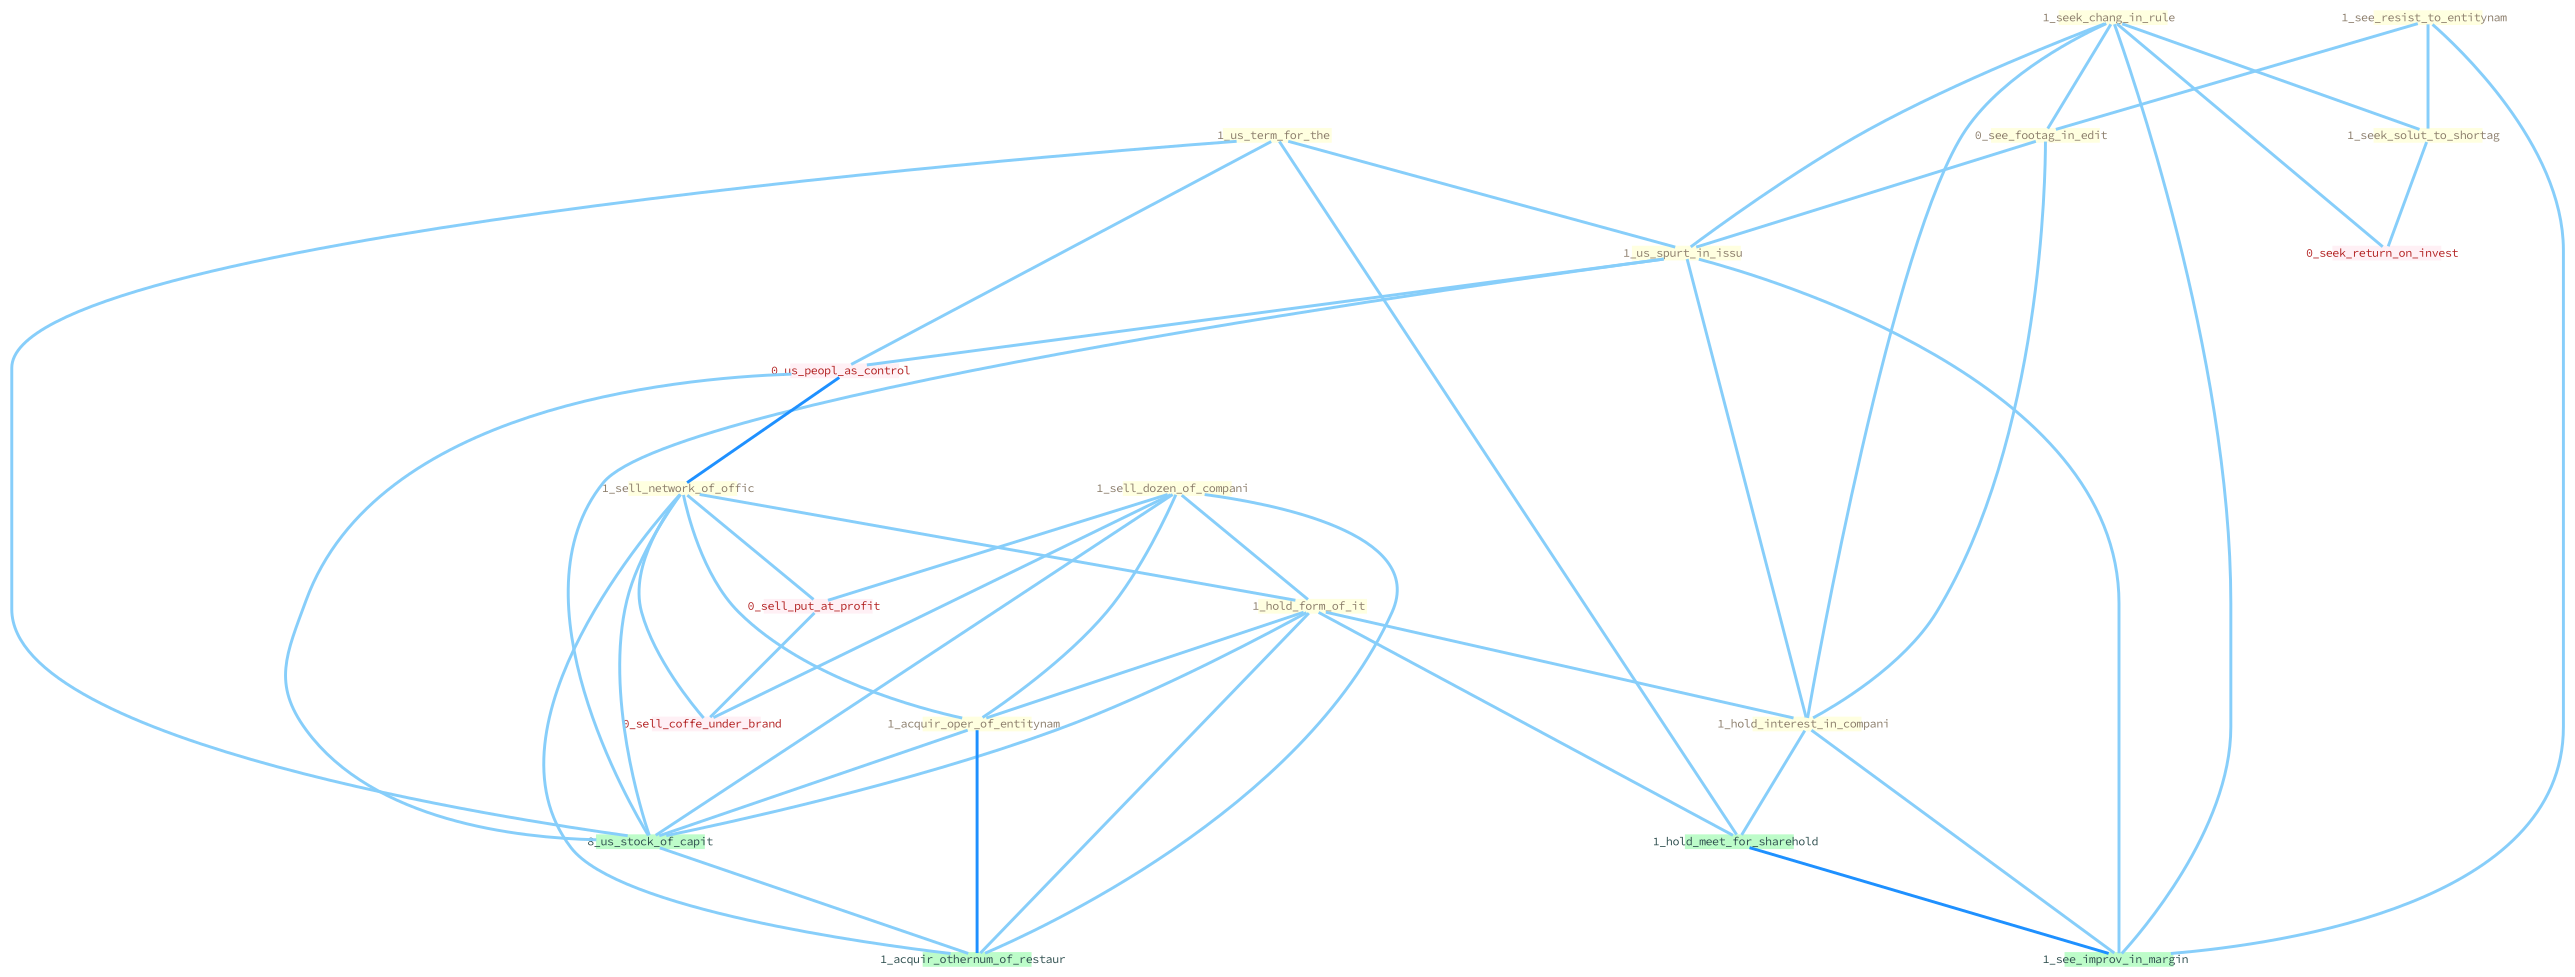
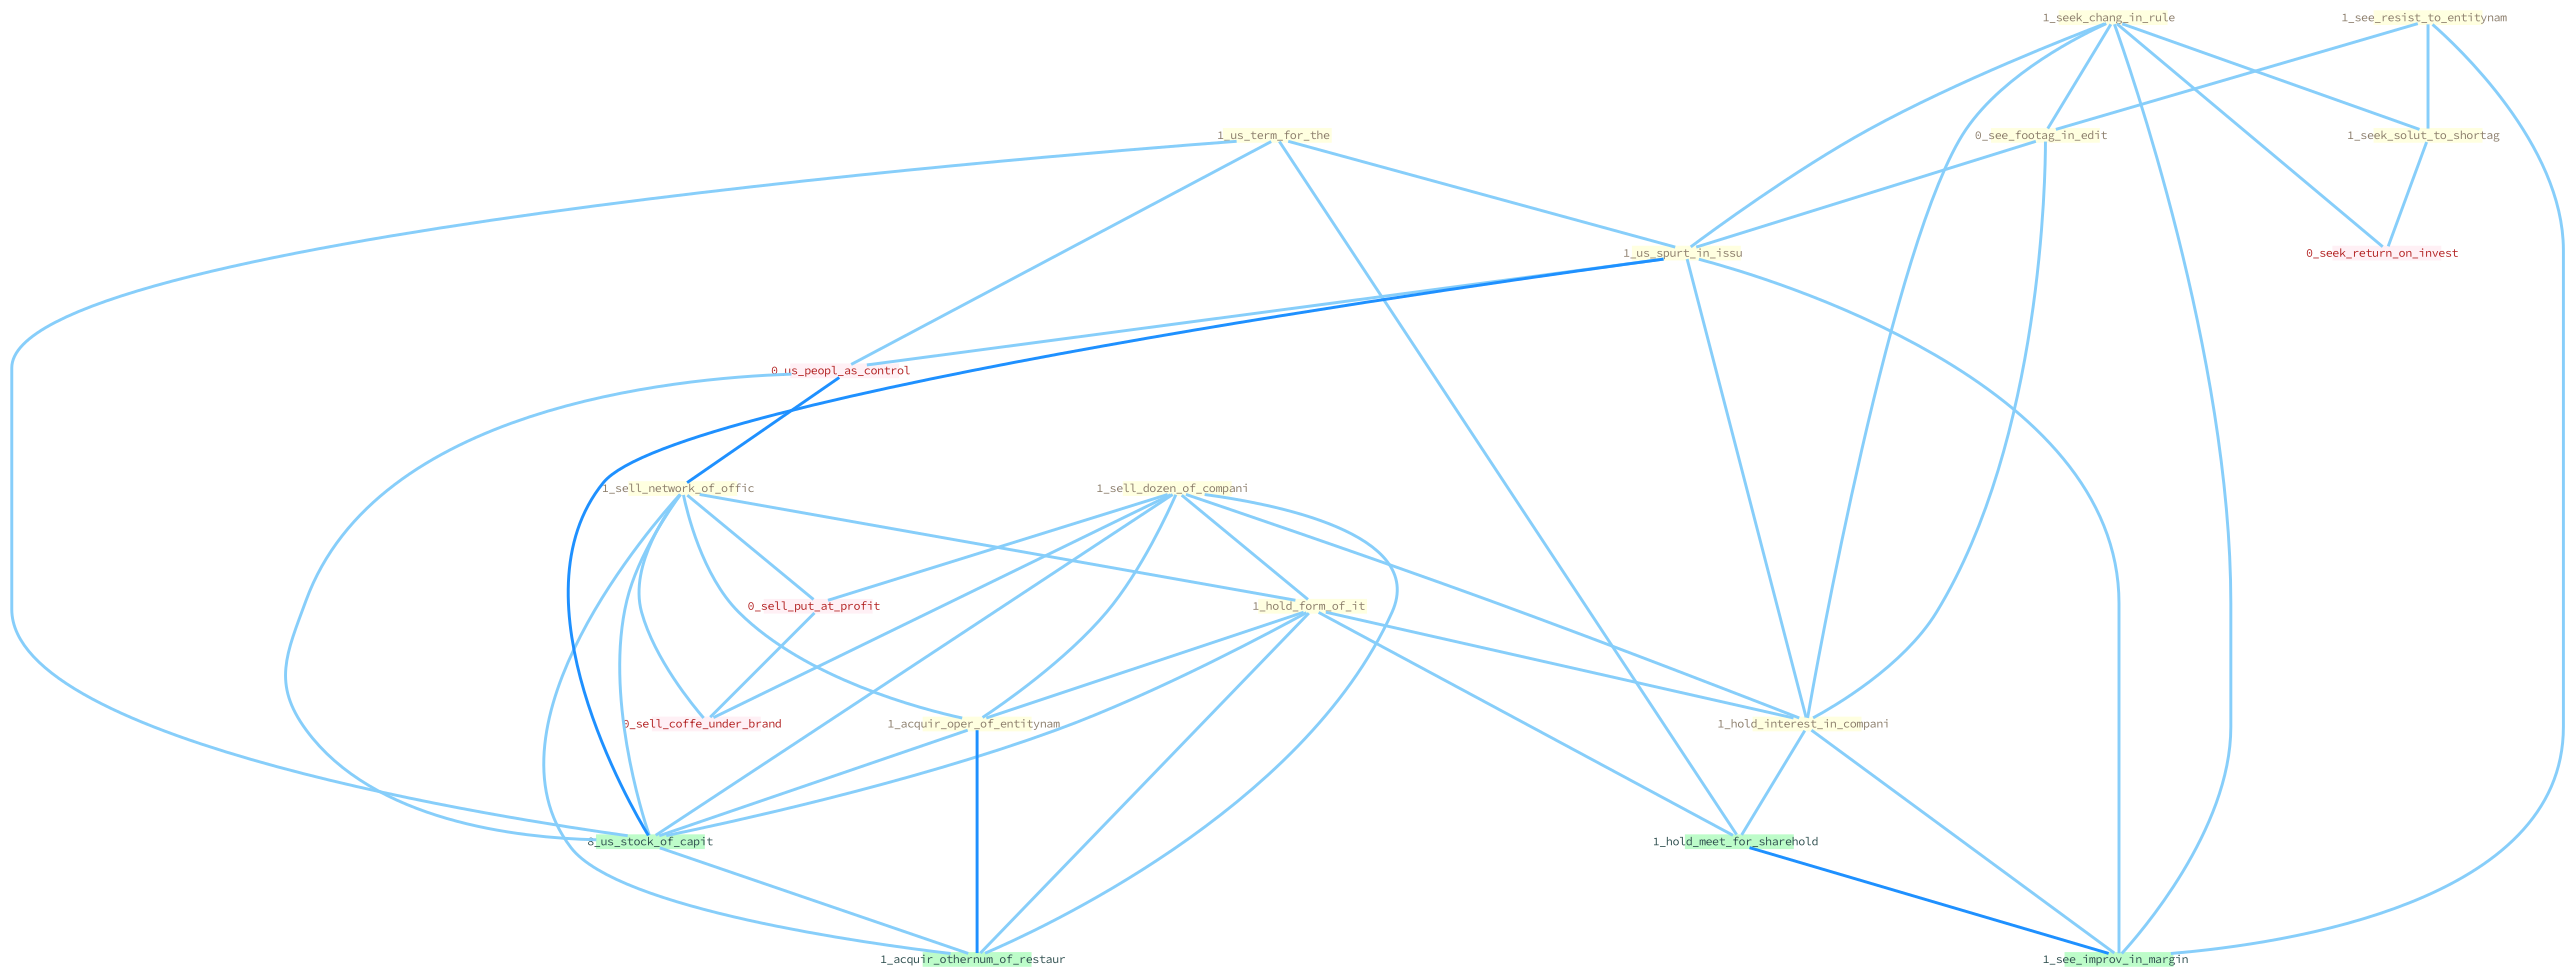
edge "1_us_spurt_in_issu" -- "8_us_stock_of_capit": color #87cefa -> #1e90ff
edge "1_sell_dozen_of_compani" -- "1_hold_interest_in_compani": added
